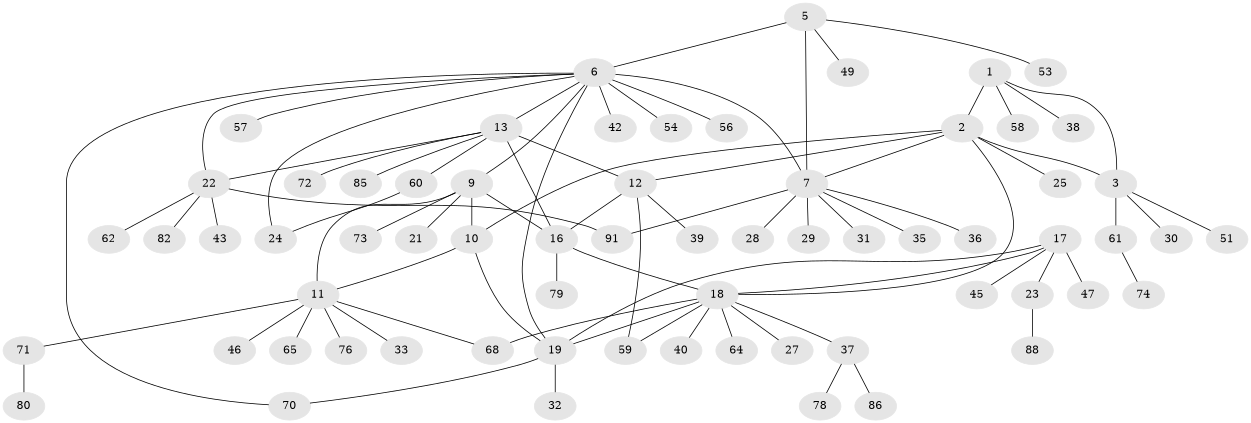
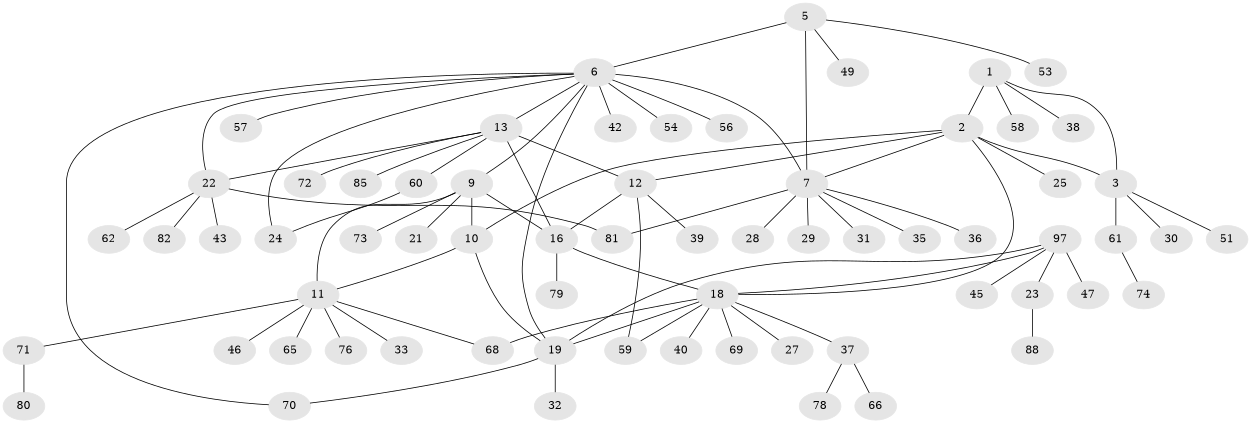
node "91": label "91" -> "81"
node "17": label "17" -> "97"
node "64": label "64" -> "69"
node "86": label "86" -> "66"
